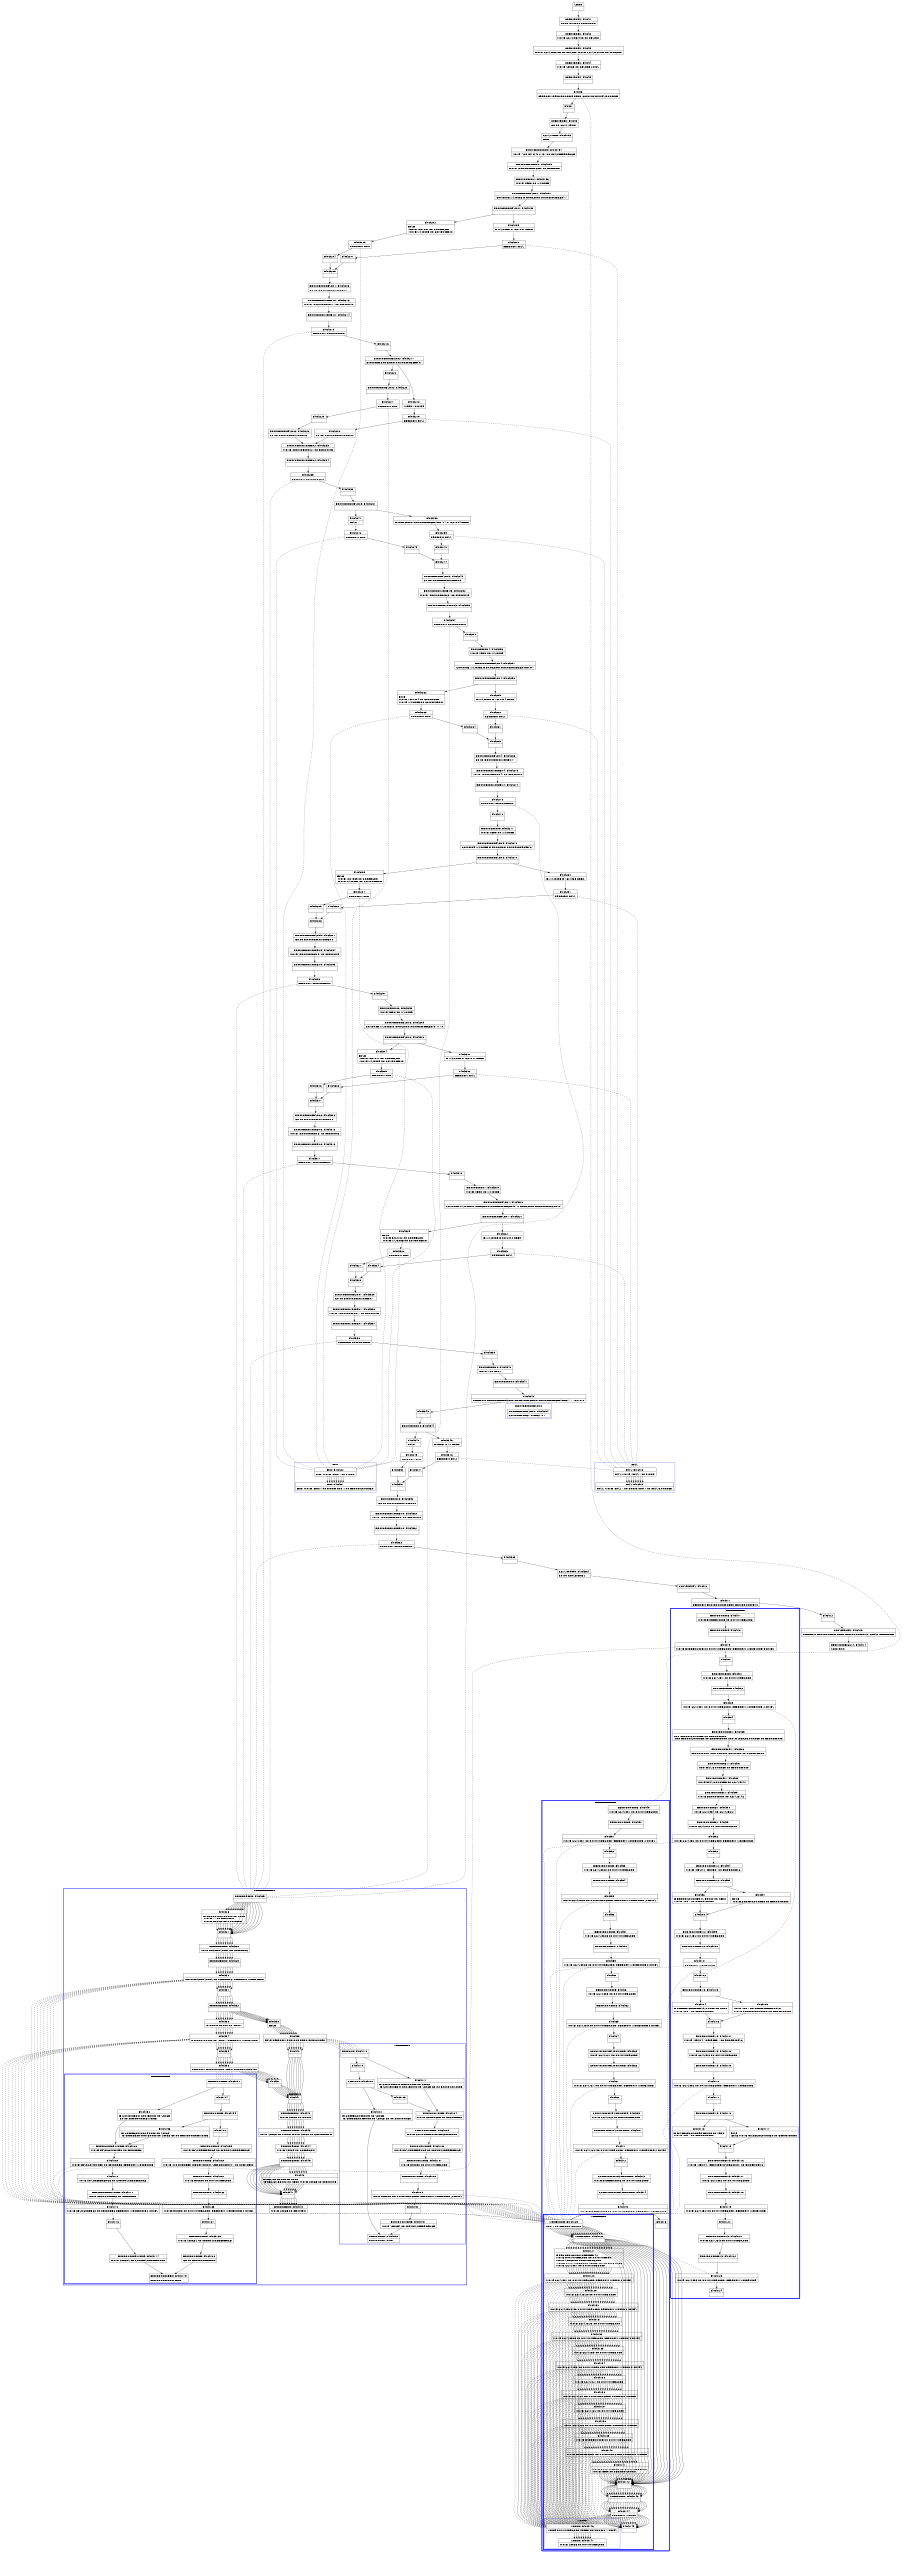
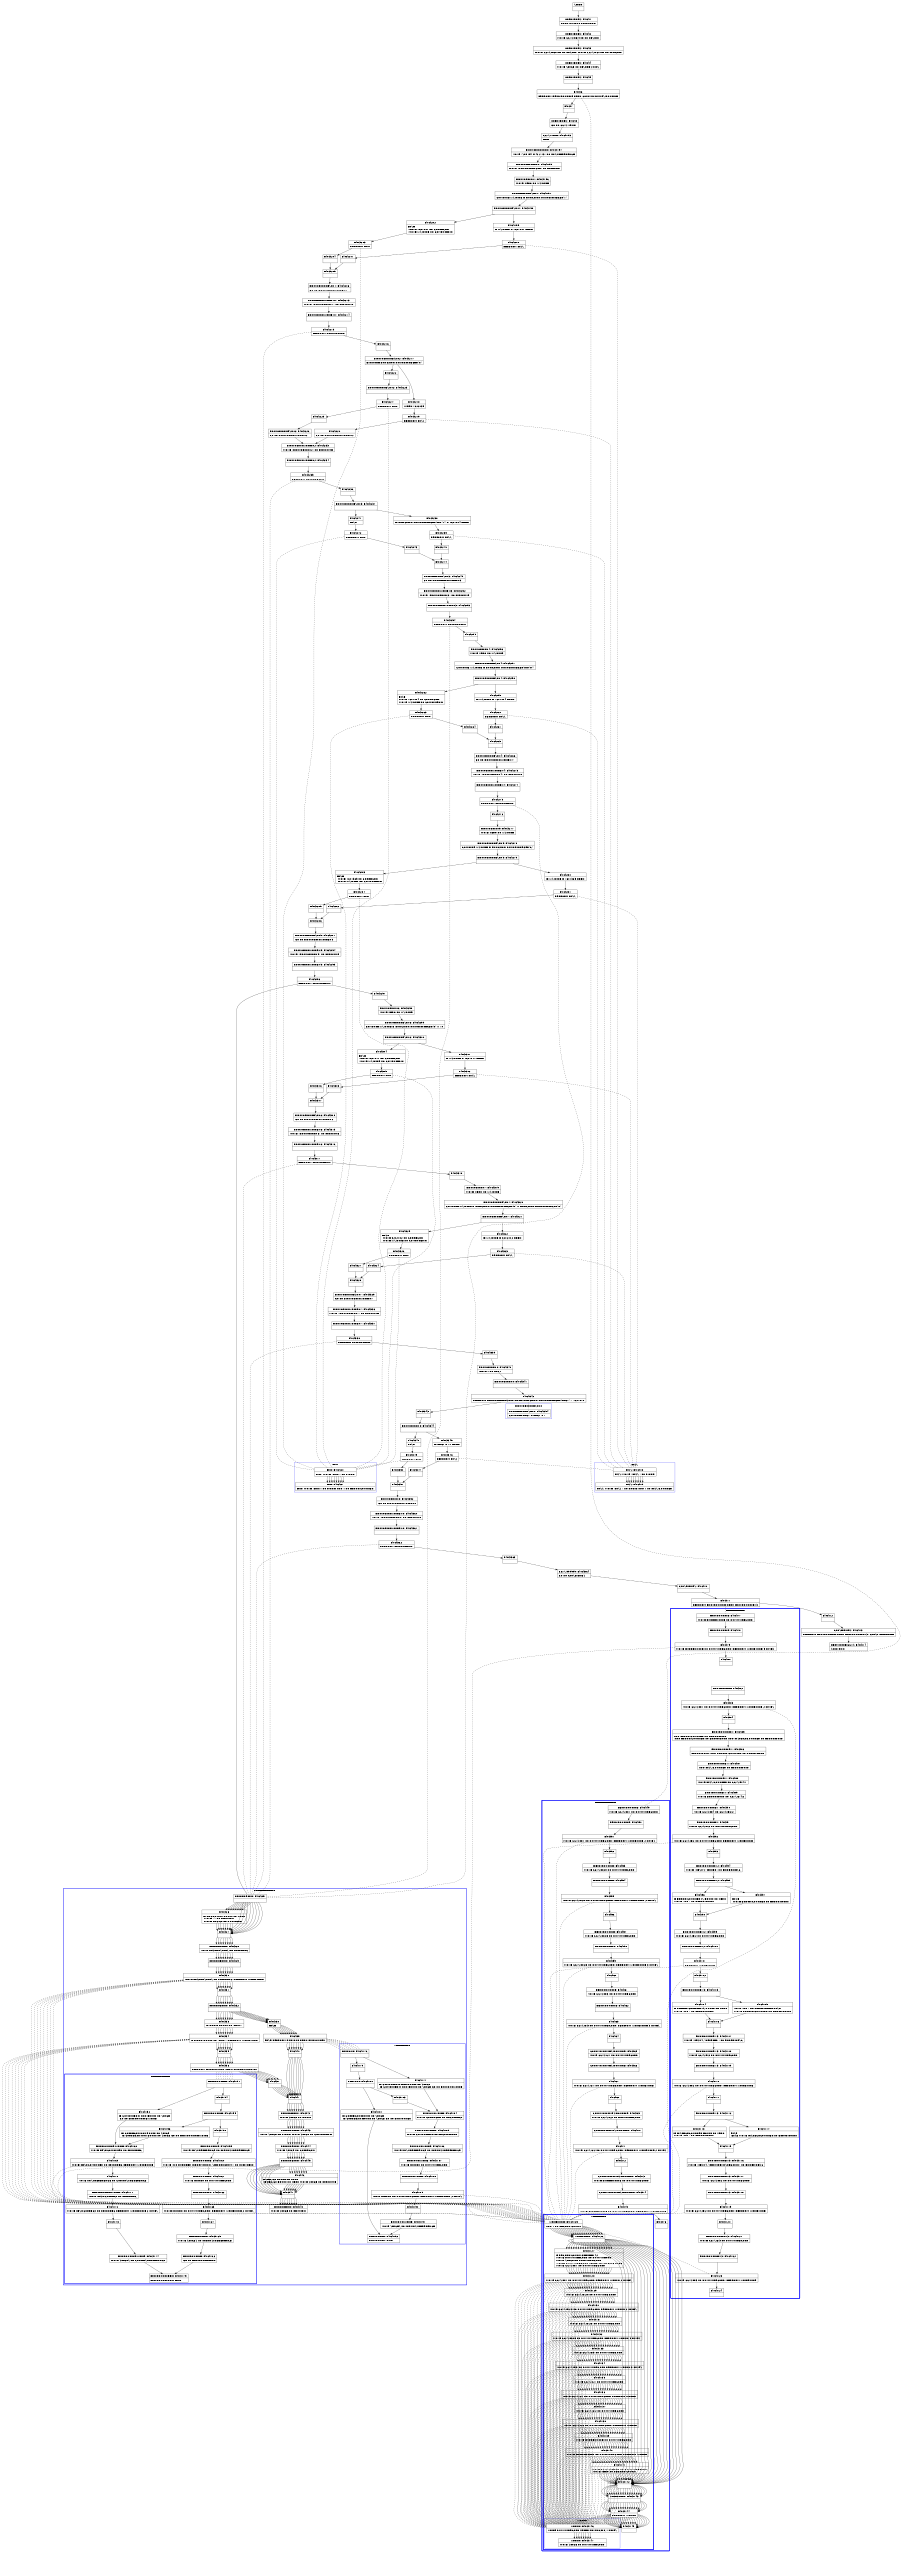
edge "Block296" -- "PRINT-DETAIL. Block25": style dashed -> solid
node "END-RTN-EXIT. Block81": removed
